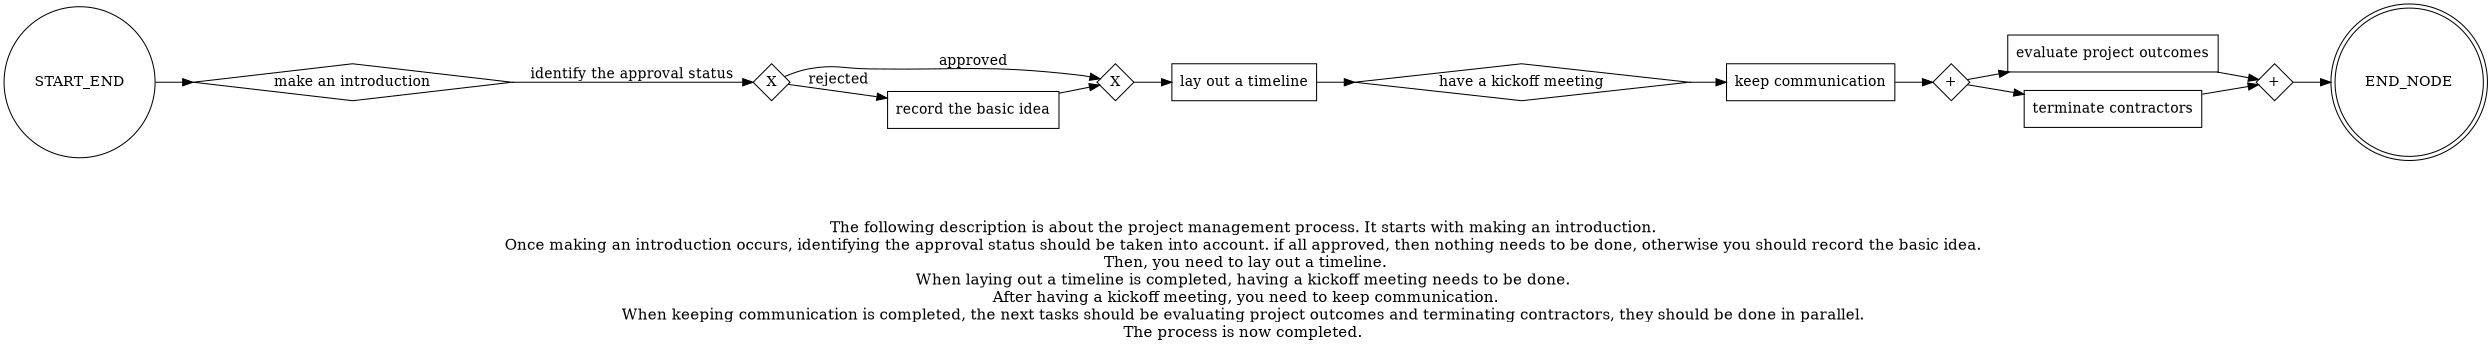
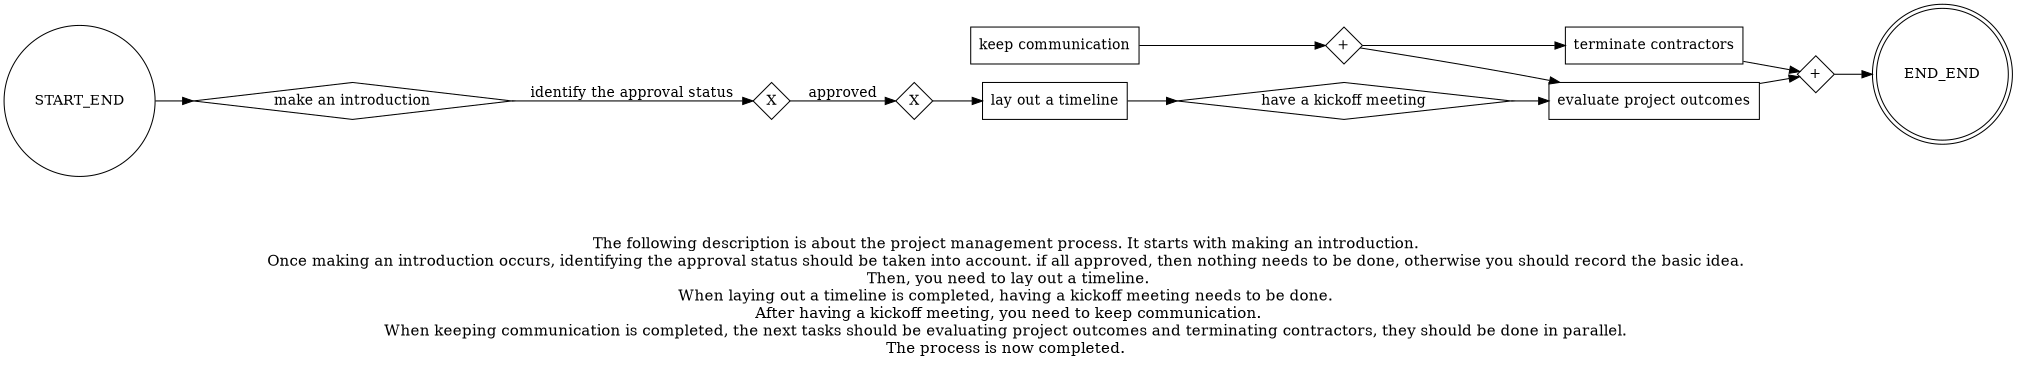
edge "have a kickoff meeting" -> "keep communication": now "have a kickoff meeting" -> "evaluate project outcomes"
node "END_NODE": label "END_NODE" -> "END_END"
node "record the basic idea": removed
